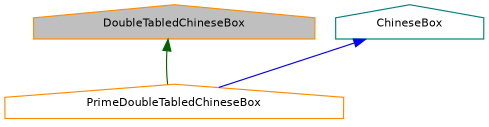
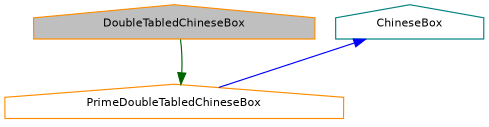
edge "PrimeDoubleTabledChineseBox" -> "DoubleTabledChineseBox": reversed
